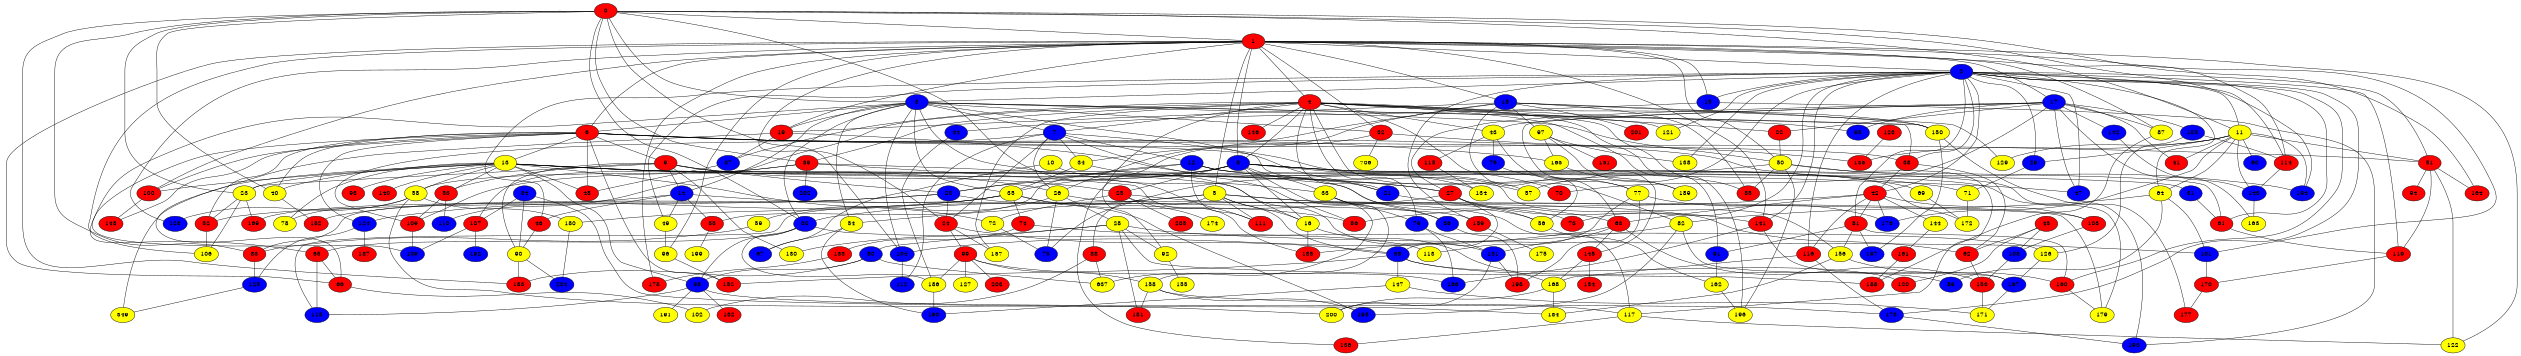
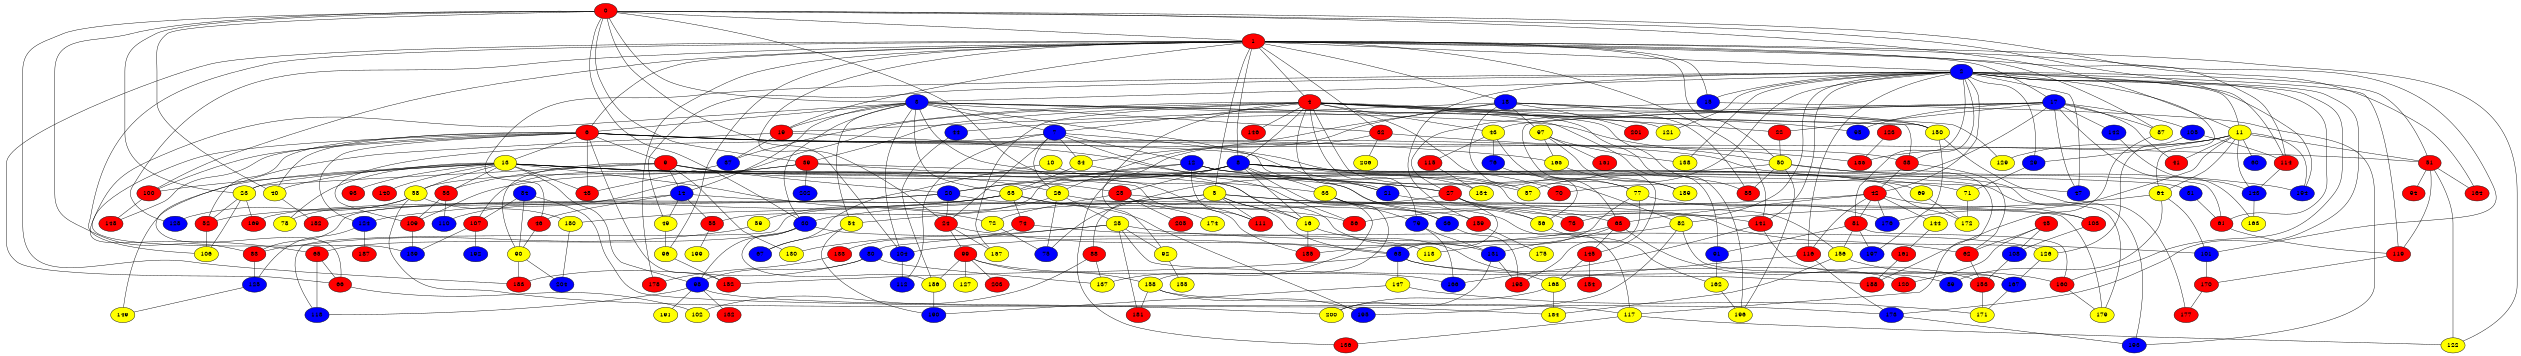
node "706": label "706" -> "206"
node "637": label "637" -> "137"
node "349": label "349" -> "149"
